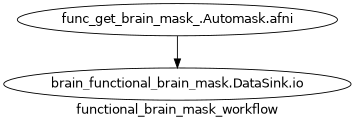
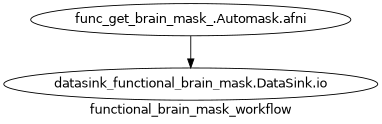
node "brain_functional_brain_mask.DataSink.io": label "brain_functional_brain_mask.DataSink.io" -> "datasink_functional_brain_mask.DataSink.io"
